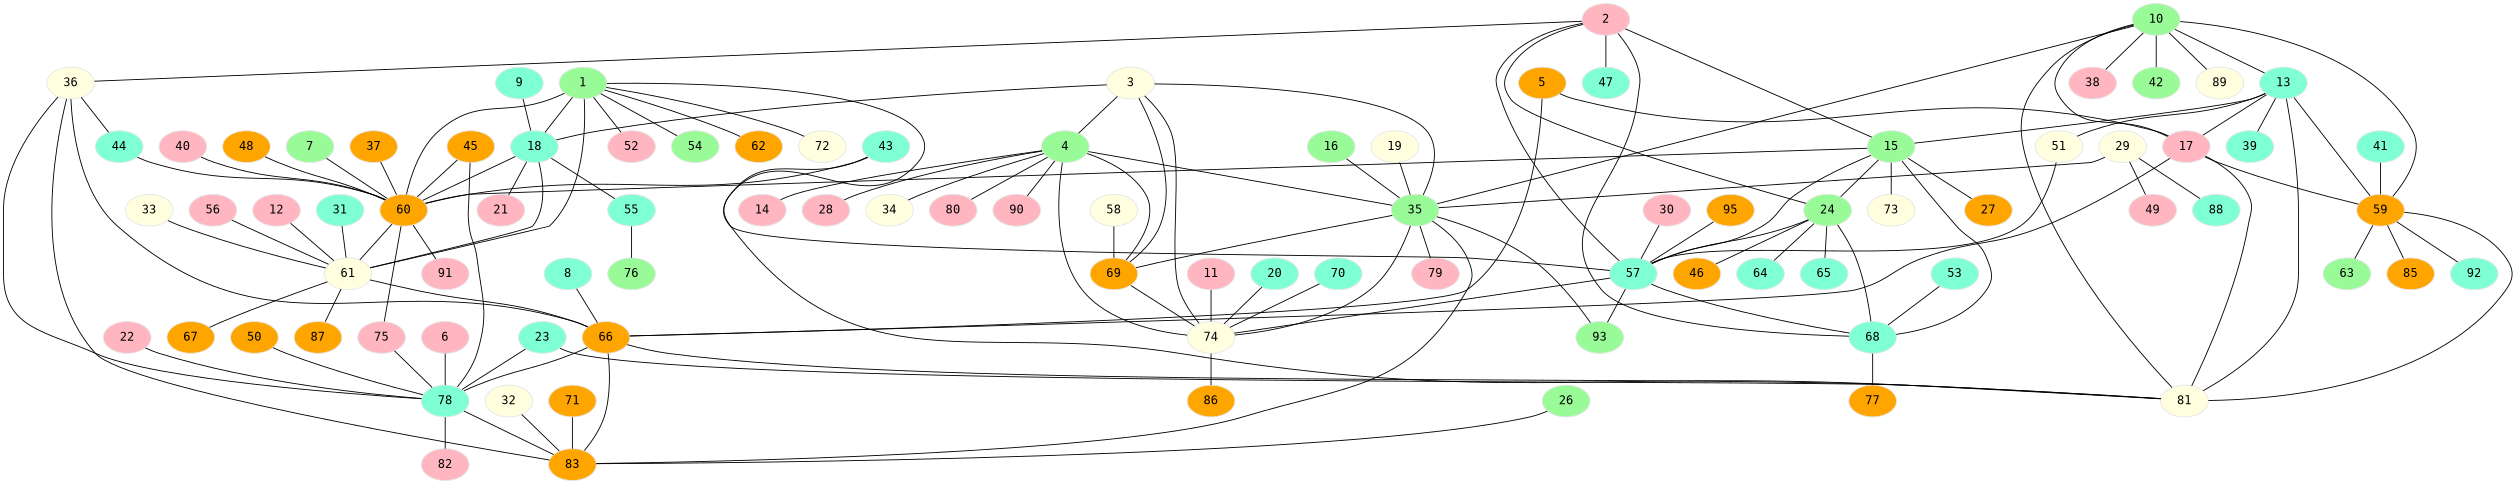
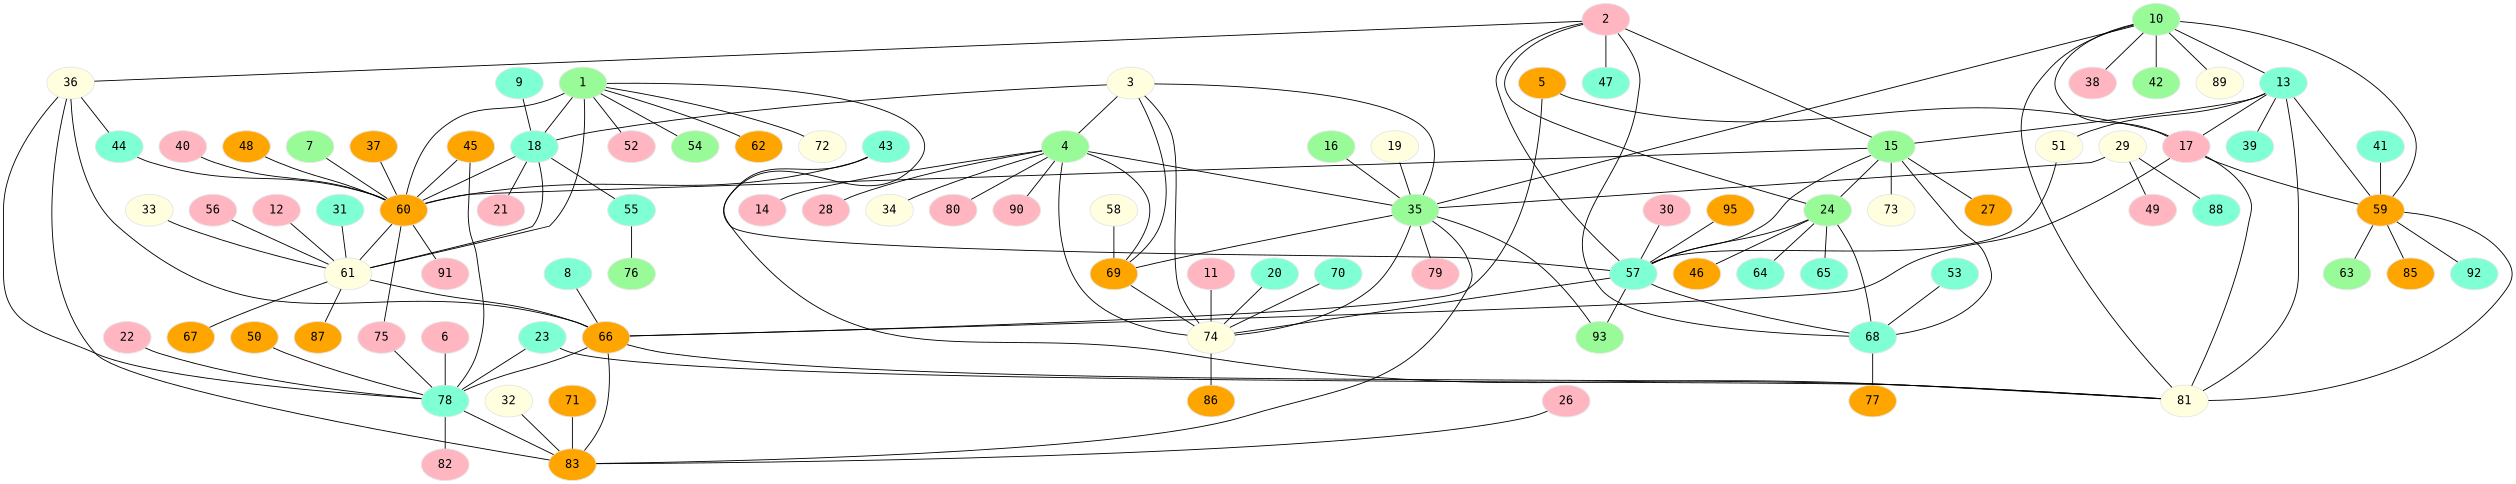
node "26": fillcolor palegreen -> lightpink
